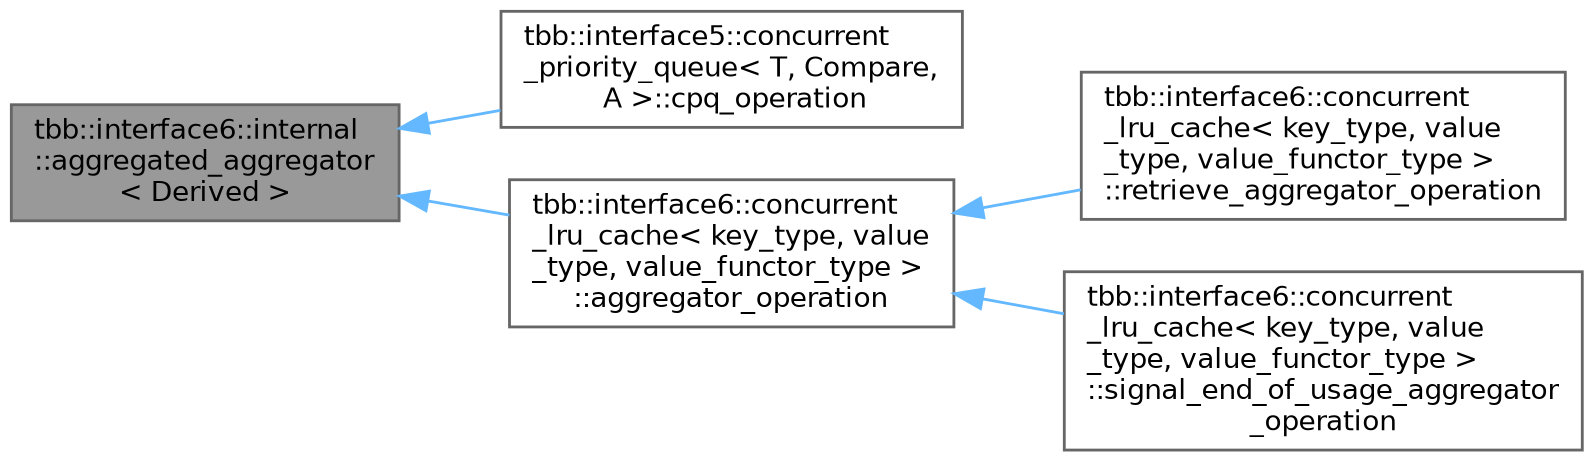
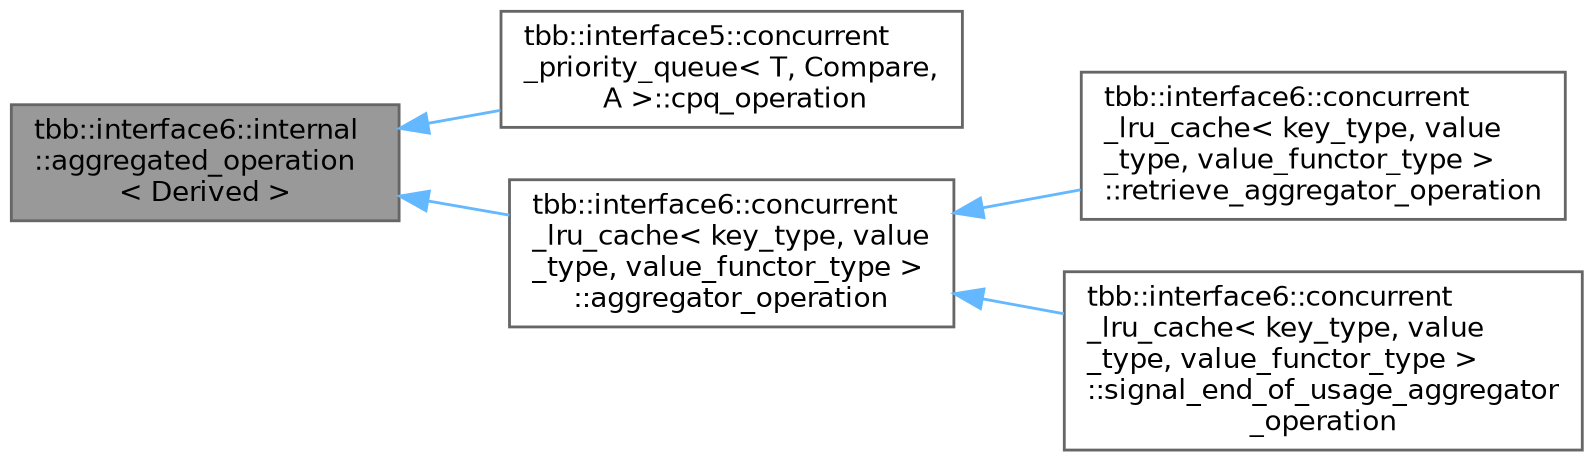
node "tbb::interface6::internal ::aggregated_aggregator < Derived >": label "tbb::interface6::internal ::aggregated_aggregator < Derived >" -> "tbb::interface6::internal ::aggregated_operation < Derived >"
